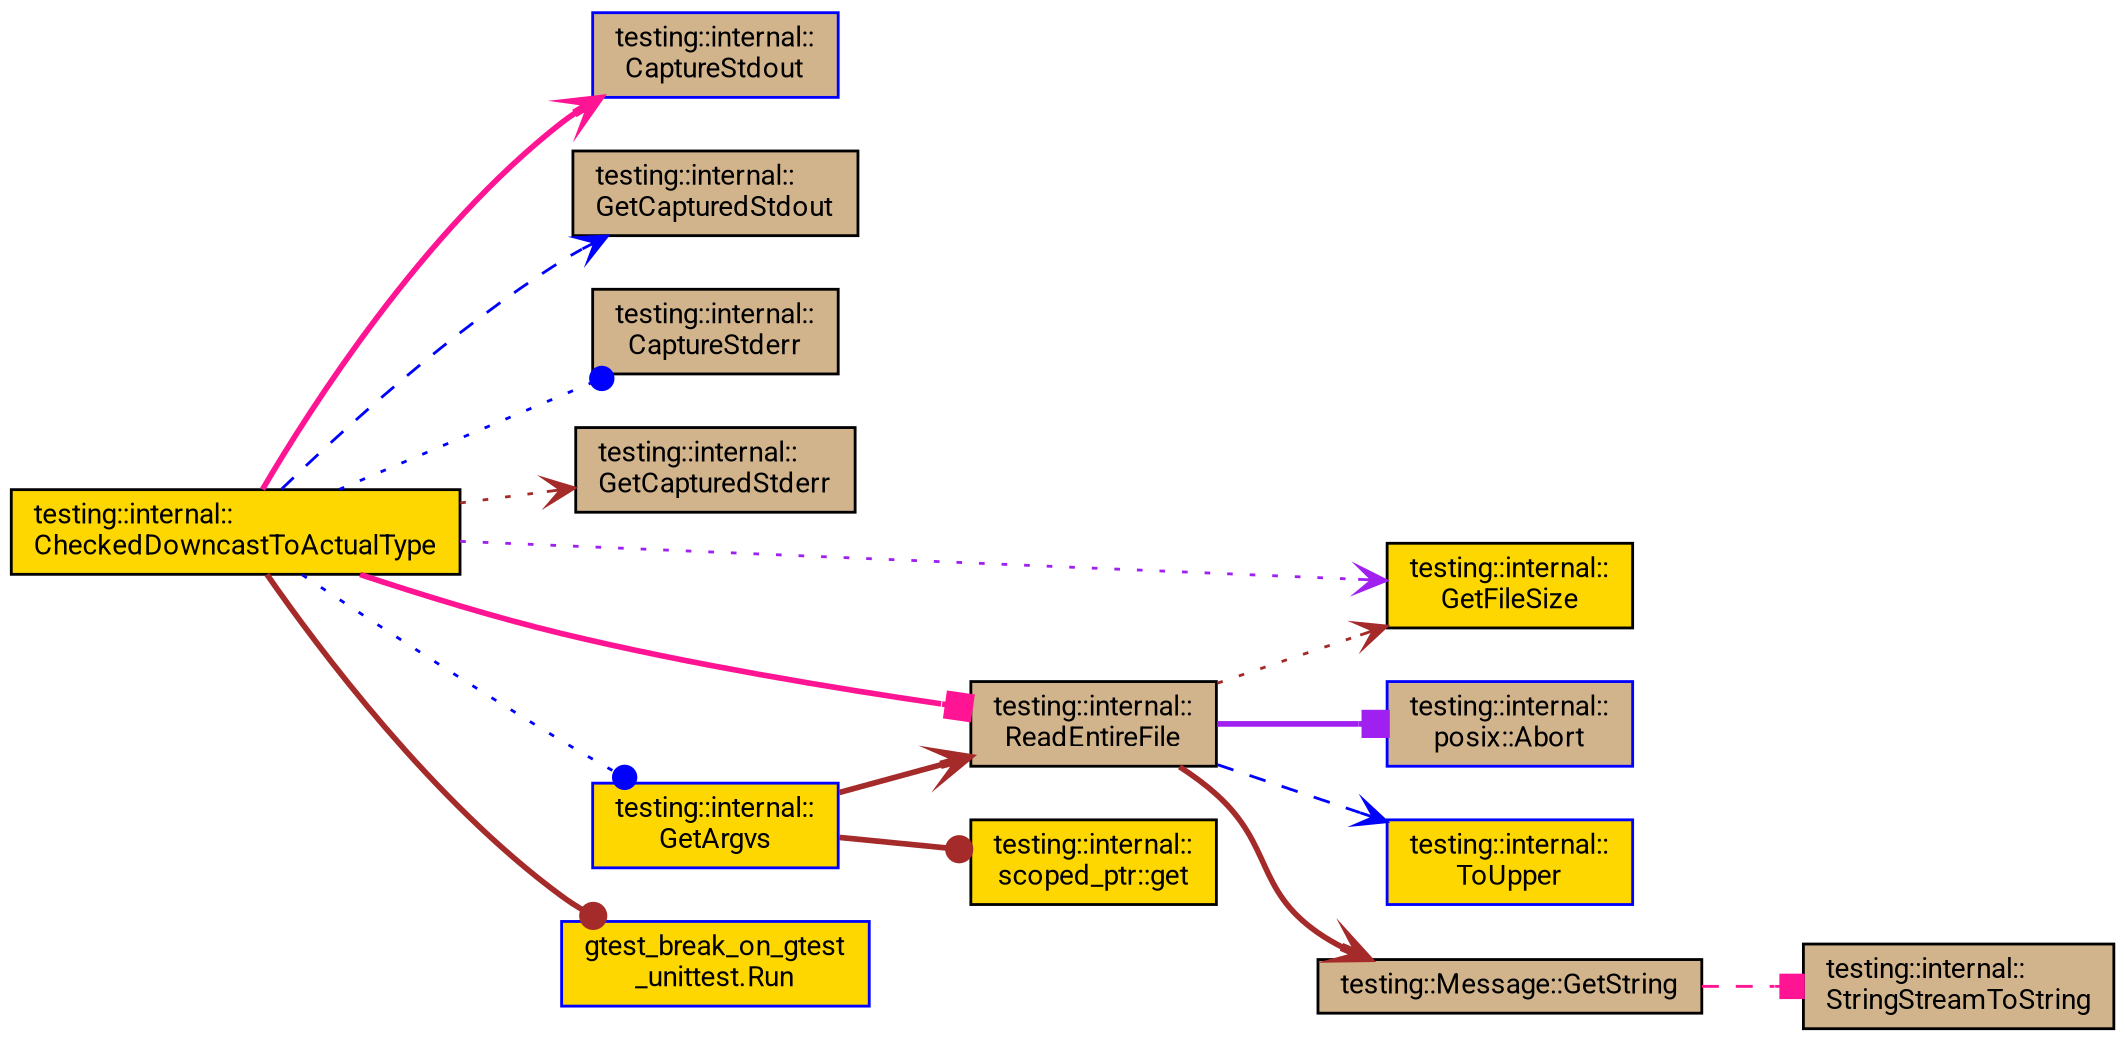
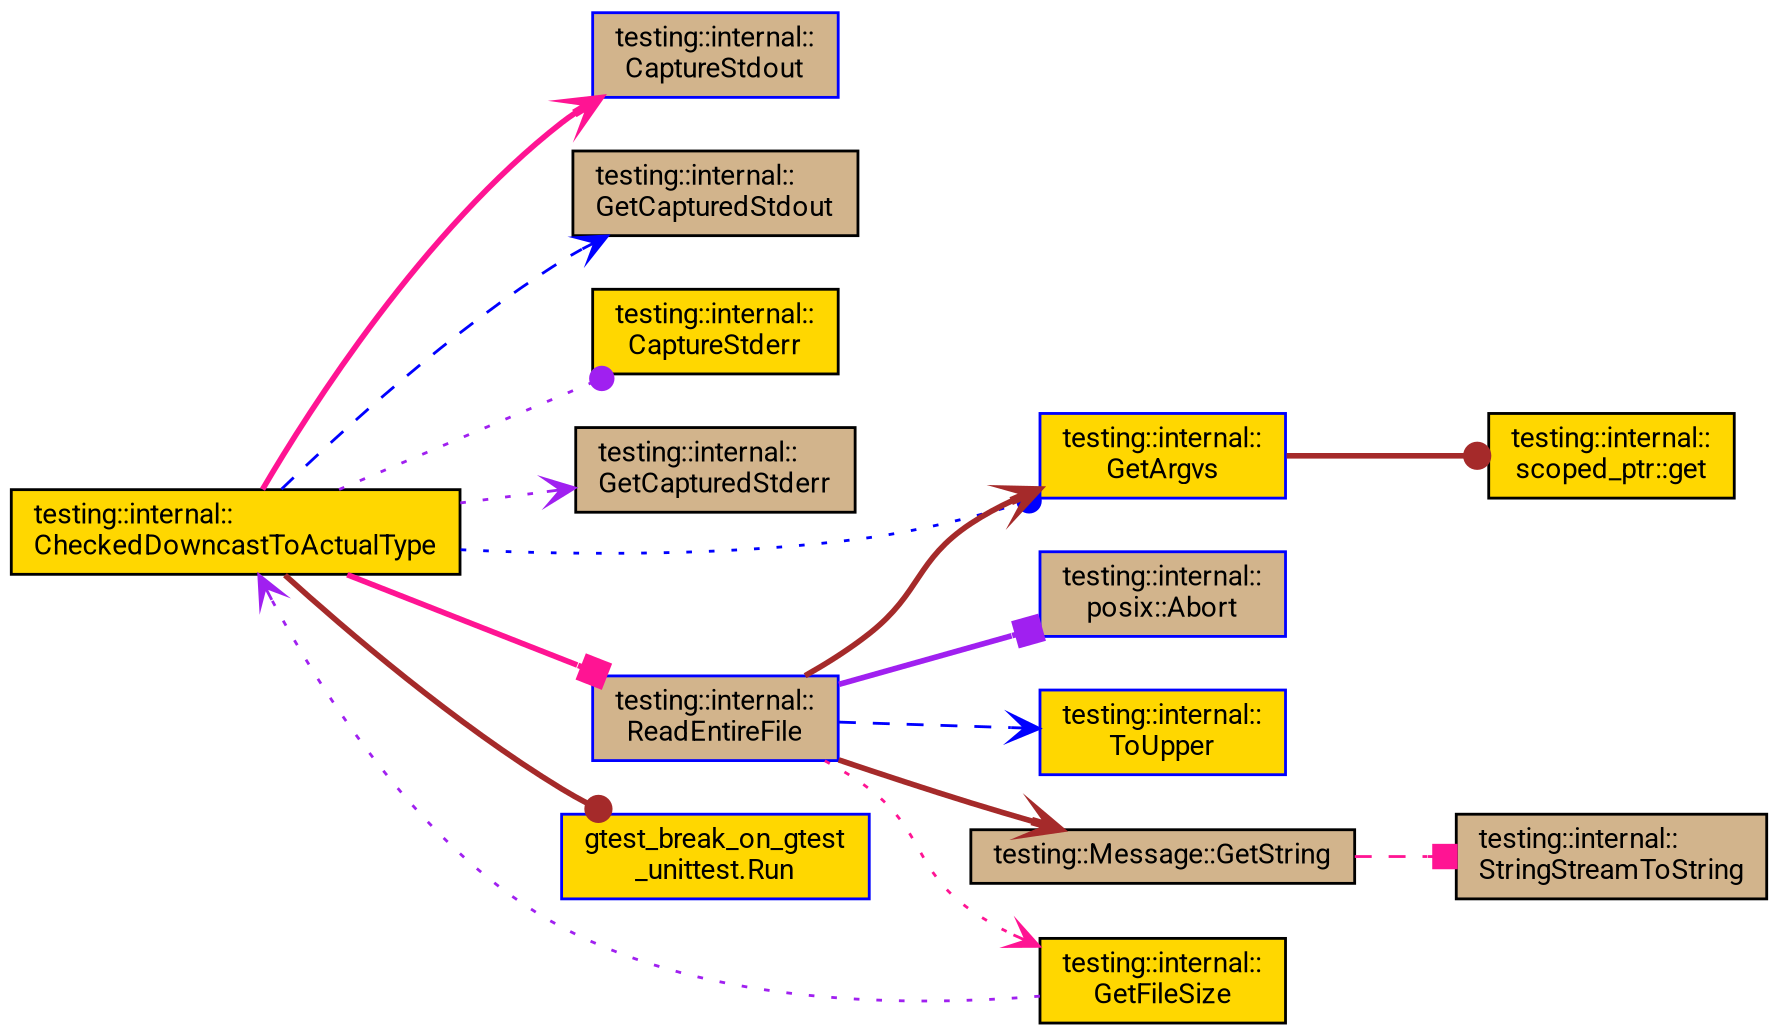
node "testing::internal:: CaptureStderr": fillcolor tan -> gold
edge "testing::internal:: CheckedDowncastToActualType" -> "testing::internal:: CaptureStderr": color blue -> purple
edge "testing::internal:: CheckedDowncastToActualType" -> "testing::internal:: GetCapturedStderr": color brown -> purple
edge "testing::internal:: CheckedDowncastToActualType" -> "testing::internal:: GetFileSize": reversed
edge "testing::internal:: ReadEntireFile" -> "testing::internal:: GetFileSize": color brown -> deeppink
node "testing::internal:: ReadEntireFile": color black -> blue
edge "testing::internal:: GetArgvs" -> "testing::internal:: ReadEntireFile": reversed
